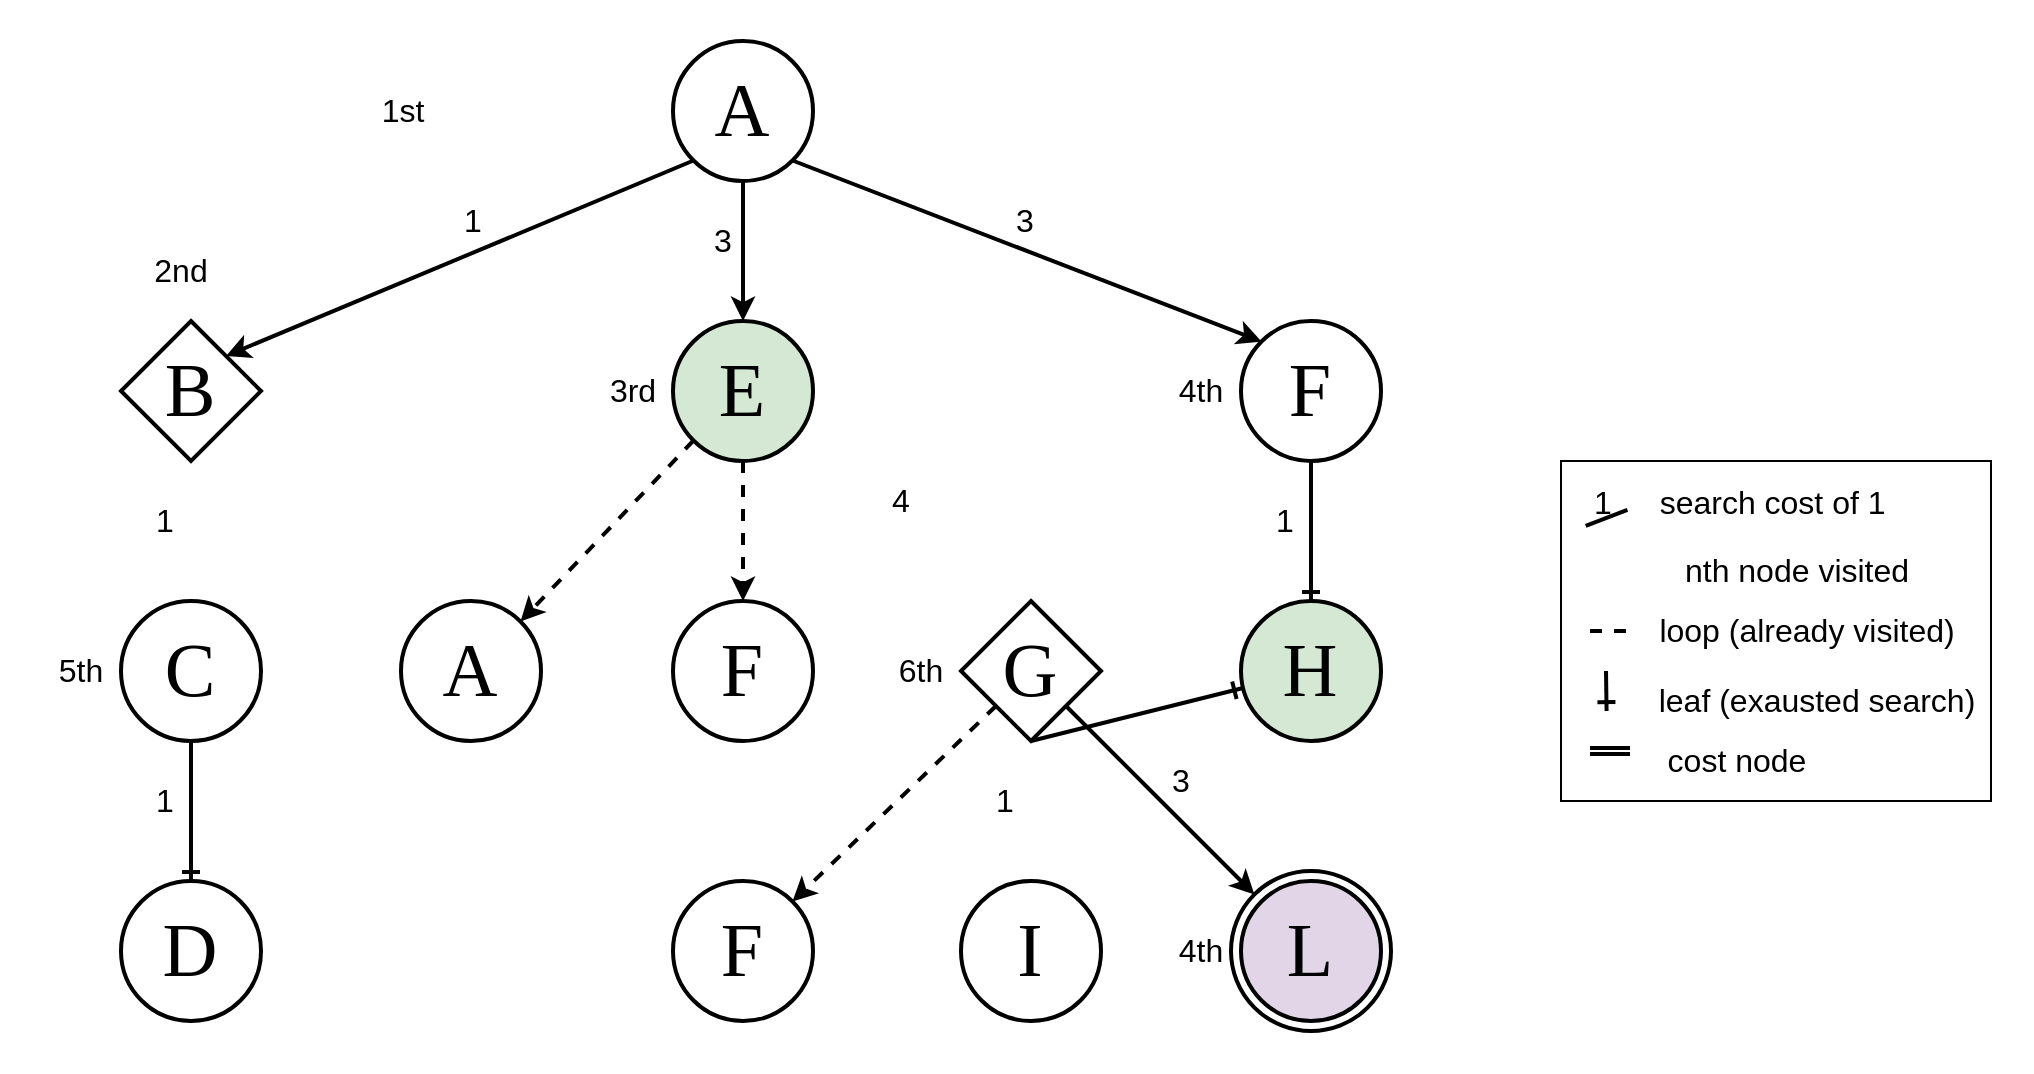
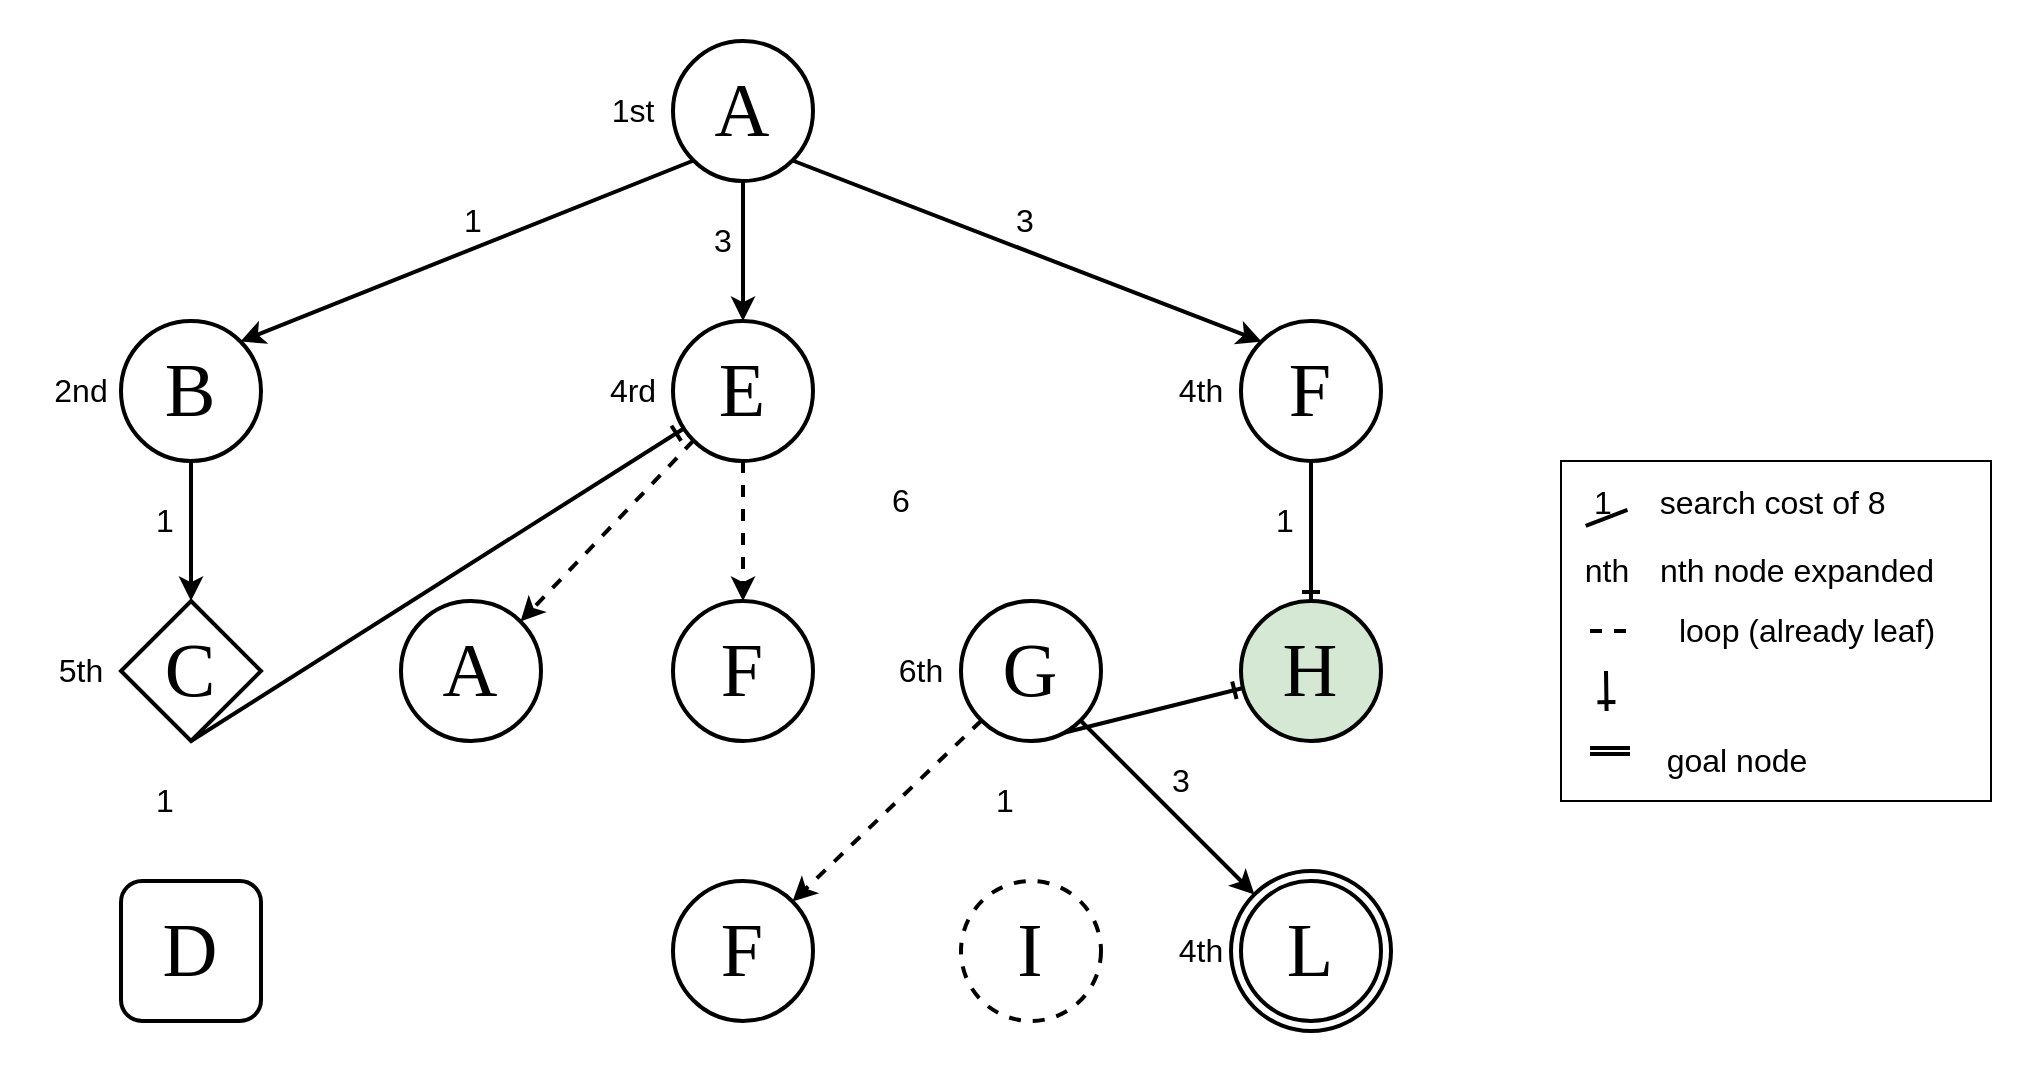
node "1st": moved (403, 111) -> (633, 111)
node "2nd": moved (181, 271) -> (81, 391)
node "B": shape diamond -> ellipse
node "3rd": label "3rd" -> "4rd"
node "E": fillcolor #d5e8d4 -> #ffffff
node "4": label "4" -> "6"
node "search cost of 1": label "search cost of 1" -> "search cost of 8"
edge "B" -> "C": added
node "nth": added
node "nth node visited": label "nth node visited" -> "nth node expanded"
node "loop (already visited)": label "loop (already visited)" -> "loop (already leaf)"
node "C": shape ellipse -> diamond
node "G": shape diamond -> ellipse
node "leaf (exausted search)": removed
node "cost node": label "cost node" -> "goal node"
edge "C" -> "D": now "C" -> "E"
node "D": shape ellipse -> rounded rectangle
node "I": style solid -> dashed
node "L": fillcolor #e1d5e7 -> #ffffff
